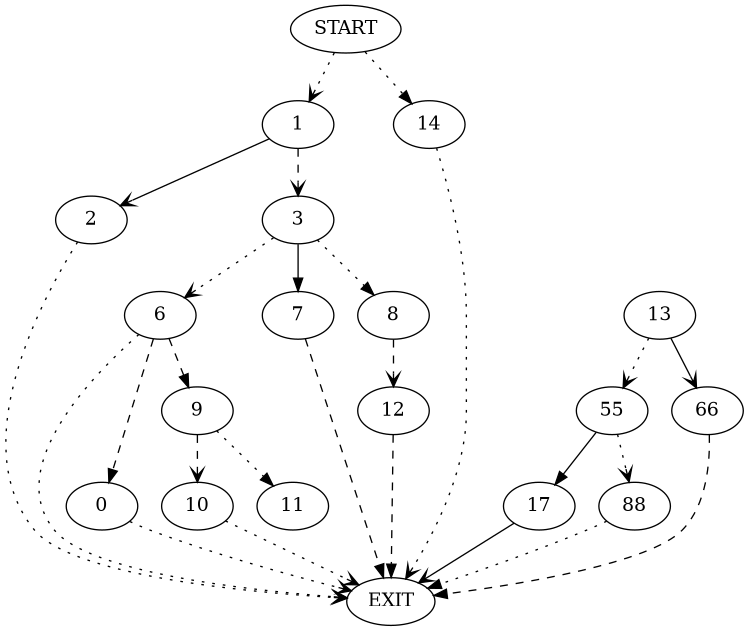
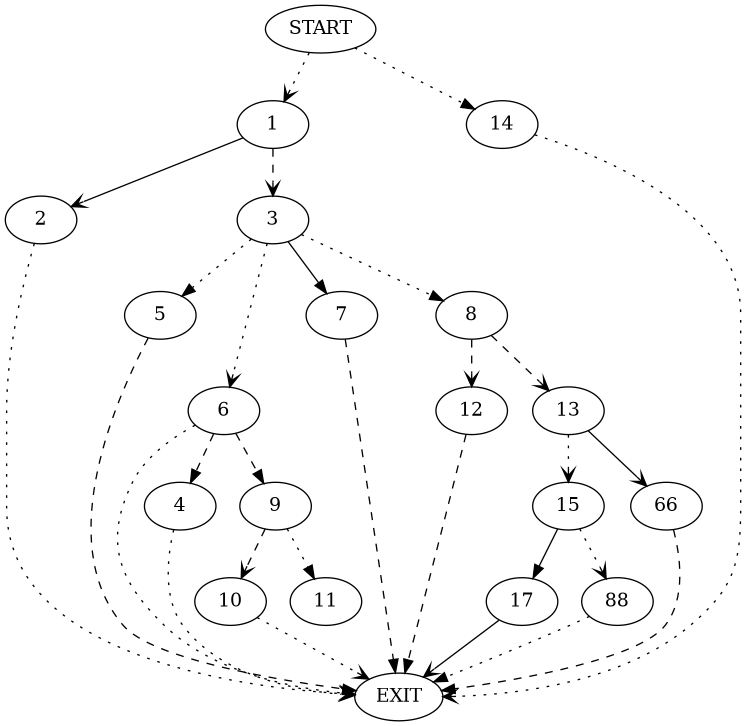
node "5": added
edge "8" -> "13": added
node "55": label "55" -> "15"
node "0": label "0" -> "4"
